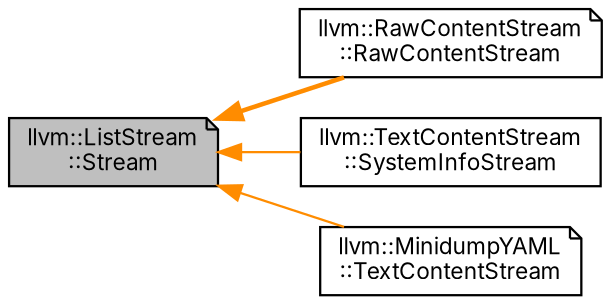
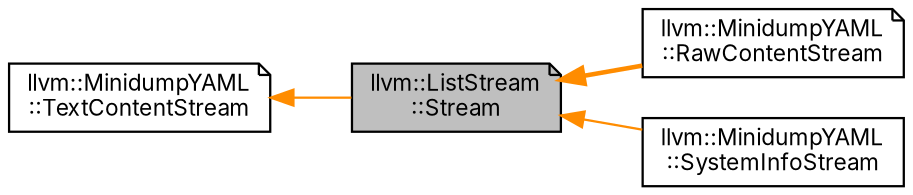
node "llvm::RawContentStream ::RawContentStream": label "llvm::RawContentStream ::RawContentStream" -> "llvm::MinidumpYAML ::RawContentStream"
node "llvm::TextContentStream ::SystemInfoStream": label "llvm::TextContentStream ::SystemInfoStream" -> "llvm::MinidumpYAML ::SystemInfoStream"
edge "llvm::MinidumpYAML ::TextContentStream" -> "llvm::ListStream ::Stream": reversed
